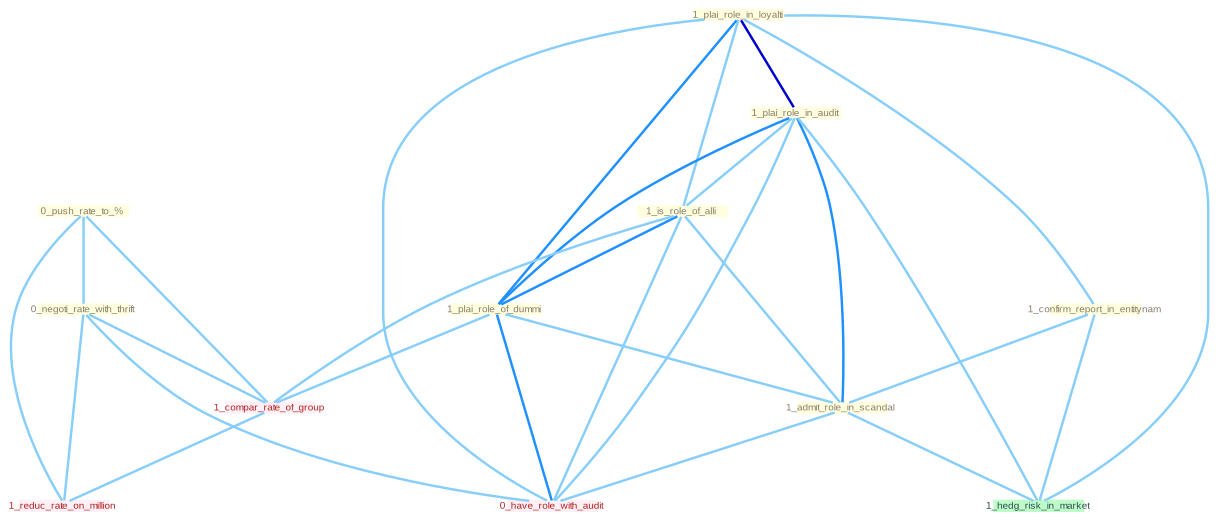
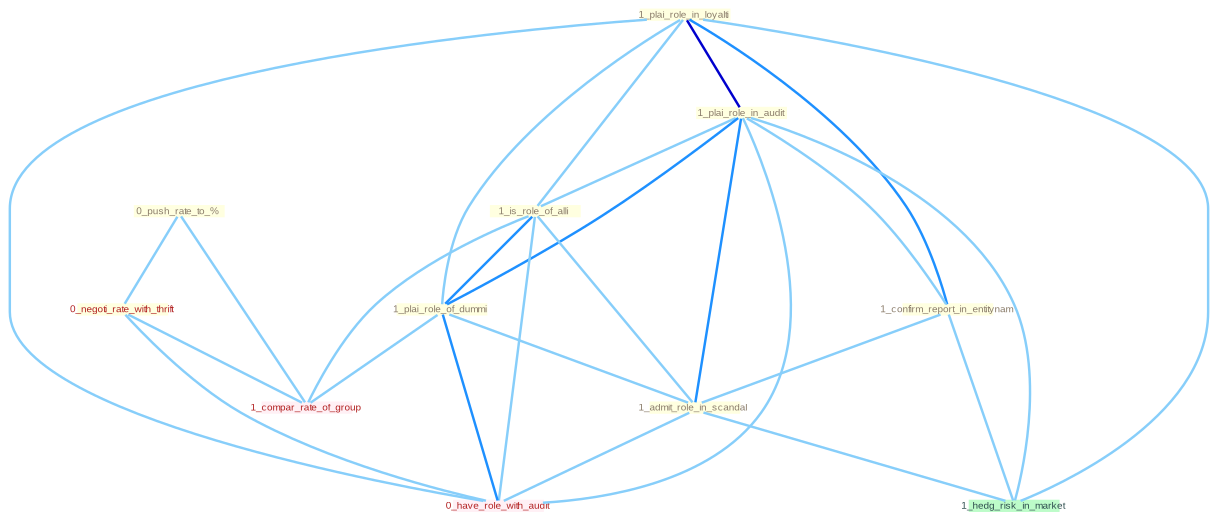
edge "1_plai_role_in_loyalti" -- "1_confirm_report_in_entitynam": color #87cefa -> #1e90ff
edge "1_plai_role_in_loyalti" -- "1_plai_role_of_dummi": color #1e90ff -> #87cefa
edge "1_plai_role_in_audit" -- "1_confirm_report_in_entitynam": added
node "0_negoti_rate_with_thrift": fontcolor #8b7d6b -> #b22222
node "1_reduc_rate_on_million": removed
